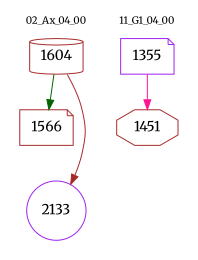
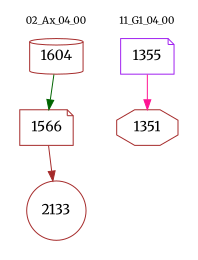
edge "1604" -> "2133": now "1566" -> "2133"
node "1451": label "1451" -> "1351"
node "2133": color purple -> brown
